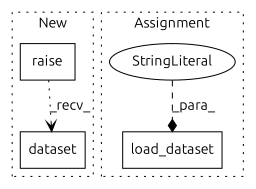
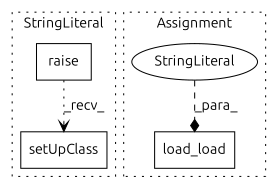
cluster "New": label "New" -> "StringLiteral"
node "dataset": label "dataset" -> "setUpClass"
node "load_dataset": label "load_dataset" -> "load_load"
